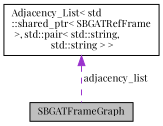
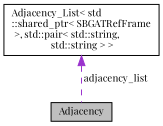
node "SBGATFrameGraph": label "SBGATFrameGraph" -> "Adjacency"
